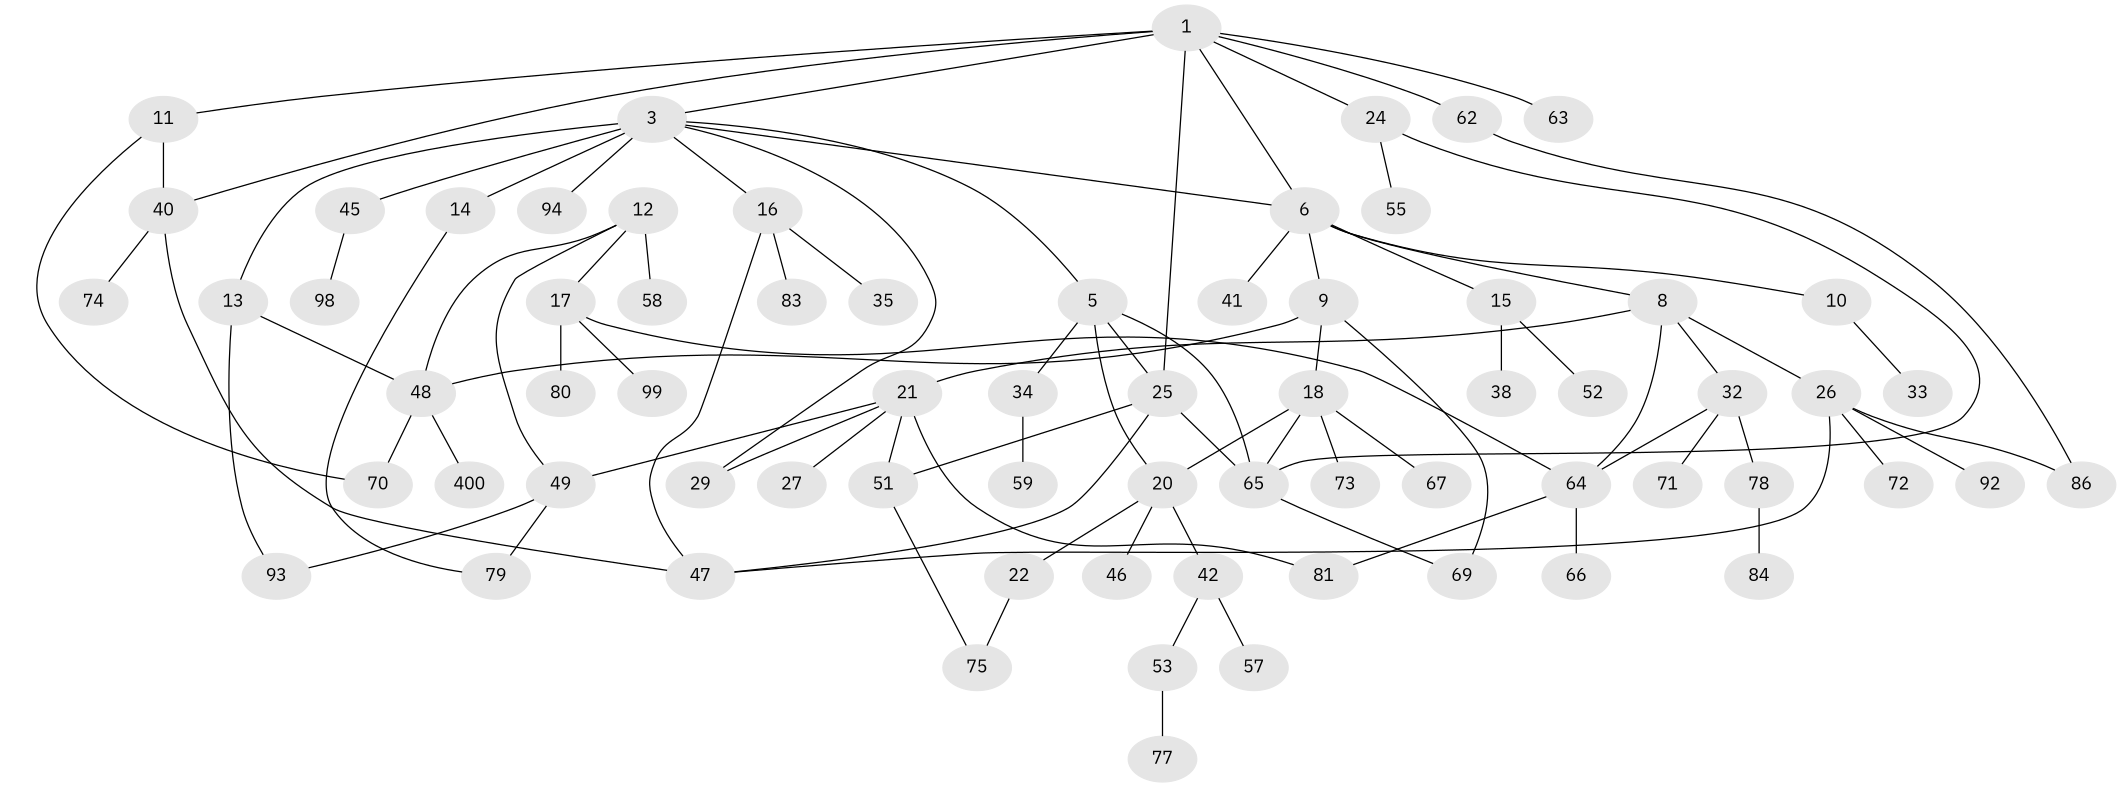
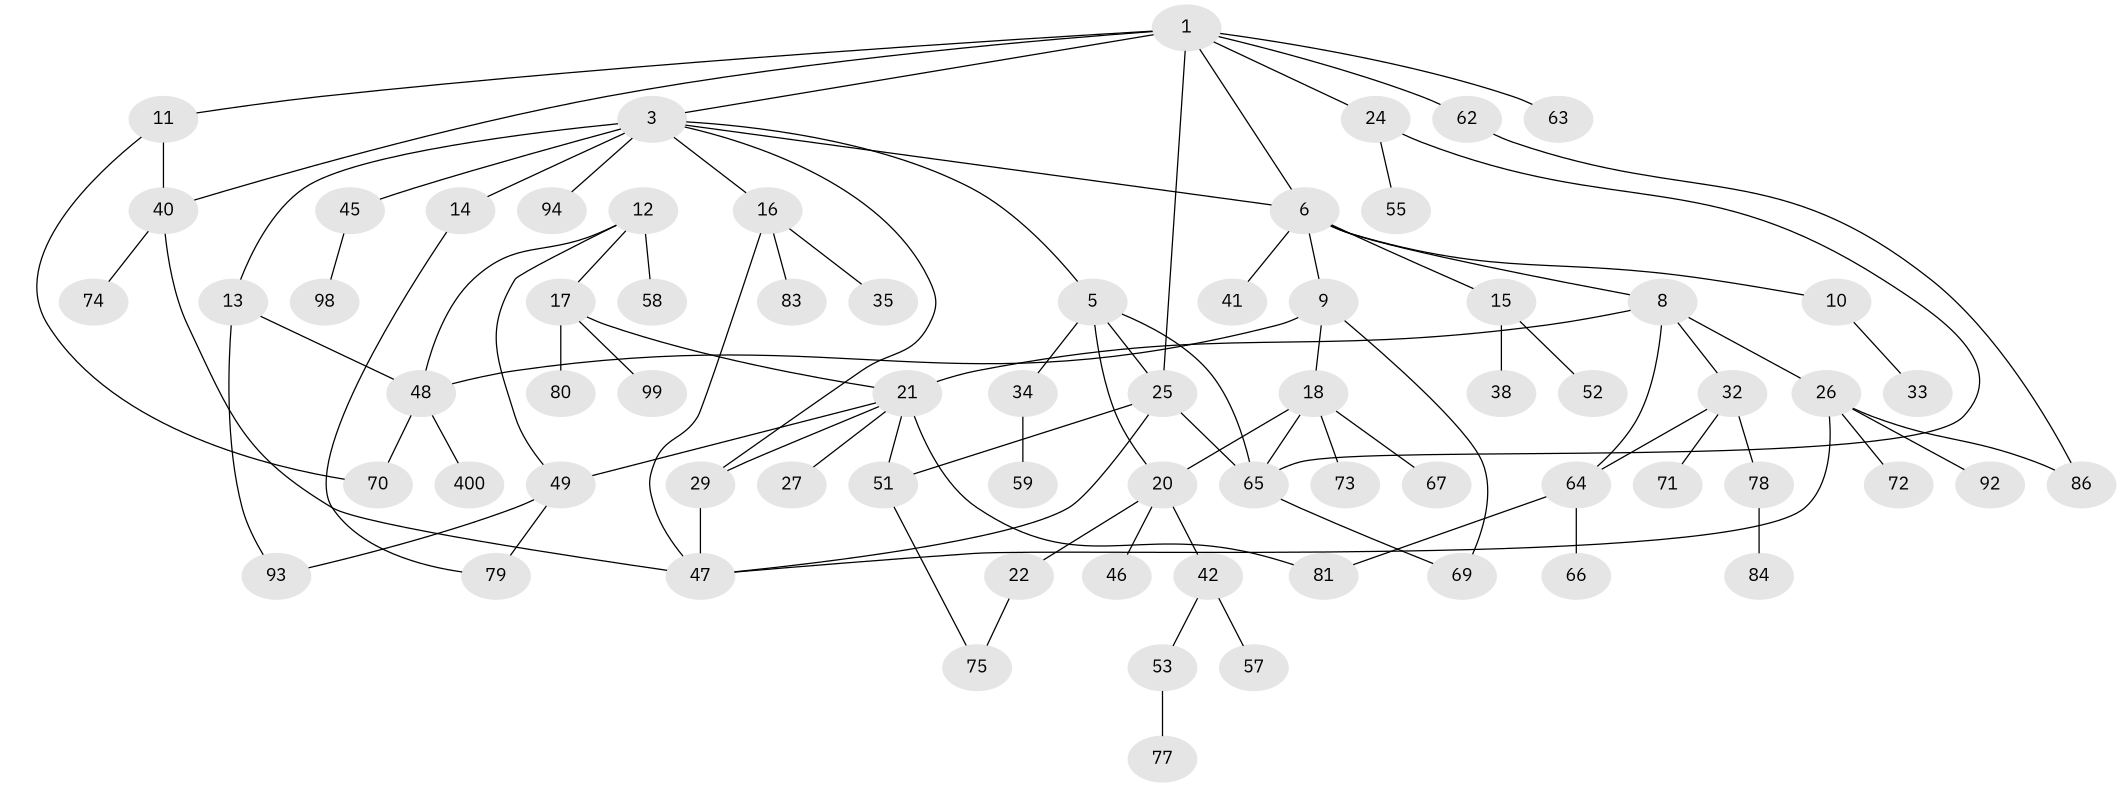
edge "17" -- "64": now "17" -- "21"
edge "29" -- "47": added
